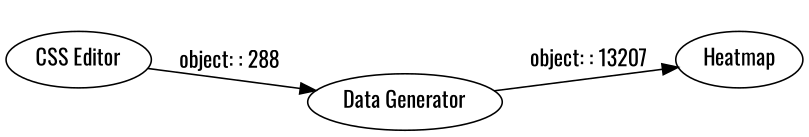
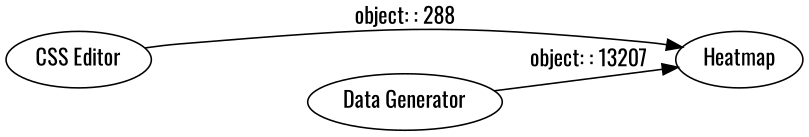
edge "CSS Editor" -> "Data Generator": now "CSS Editor" -> "Heatmap"
